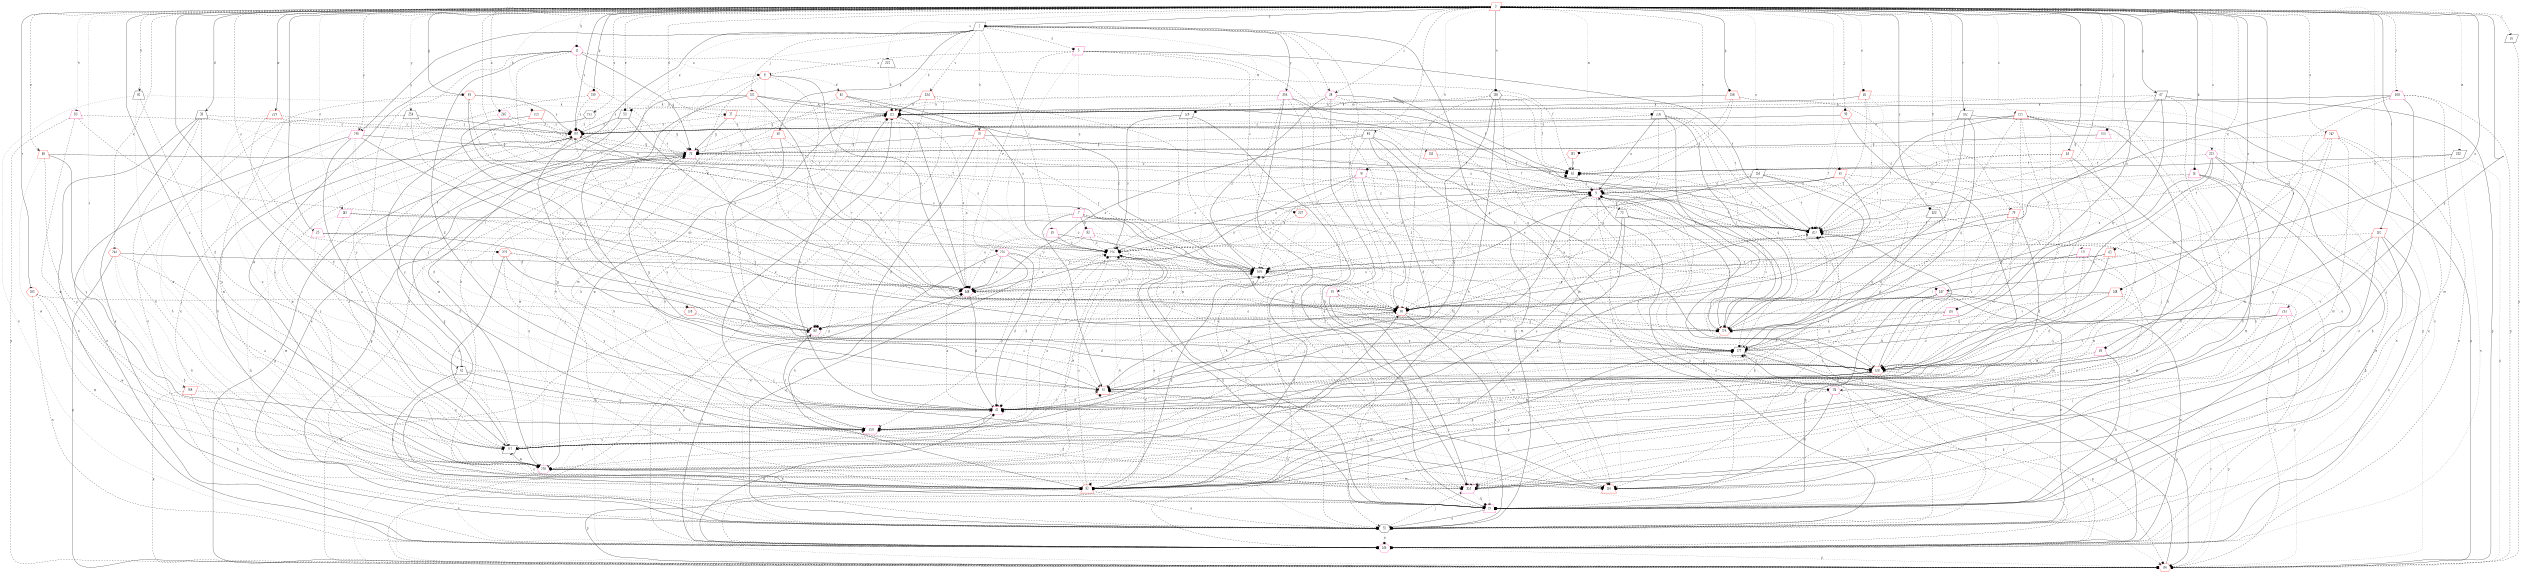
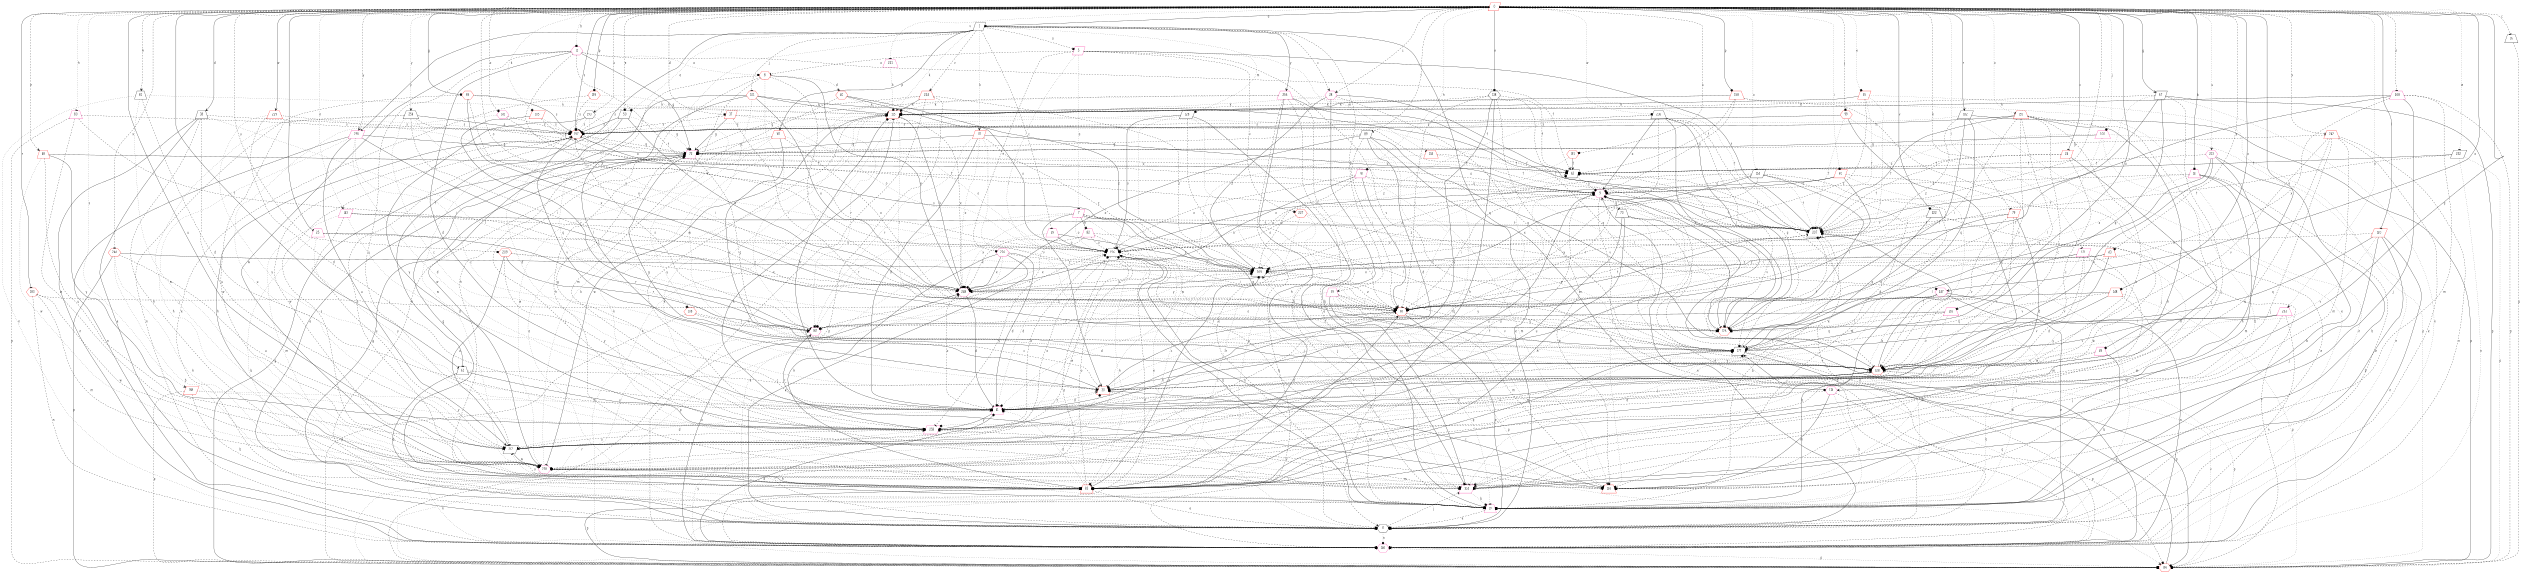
node "26": shape parallelogram -> trapezium
node "221": color black -> deeppink
node "240": label "240" -> "241"
edge "19" -> "51": style solid -> dashed
